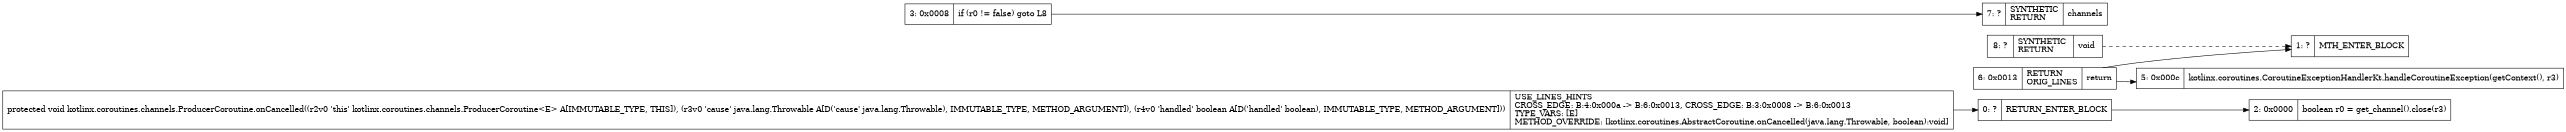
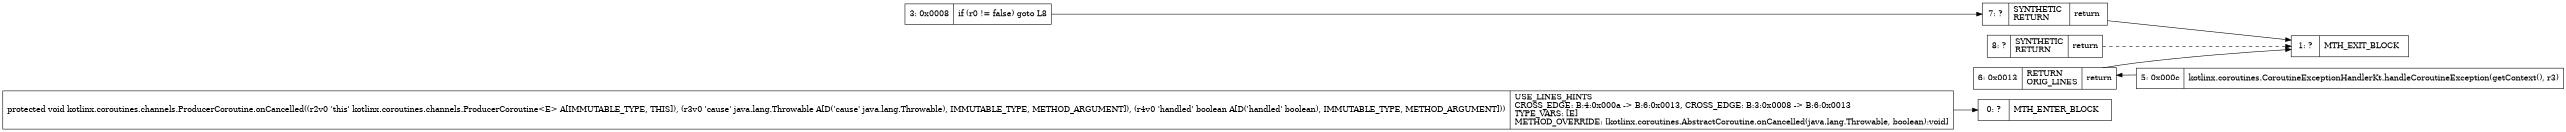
node "7: ?": text "channels" -> "return"
edge "7: ?" -> "1: ?": added
node "8: ?": text "void" -> "return"
node "1: ?": text "MTH_ENTER_BLOCK" -> "MTH_EXIT_BLOCK"
edge "6: 0x0013" -> "5: 0x000c": reversed
node "0: ?": text "RETURN_ENTER_BLOCK" -> "MTH_ENTER_BLOCK"
node "2: 0x0000": removed
